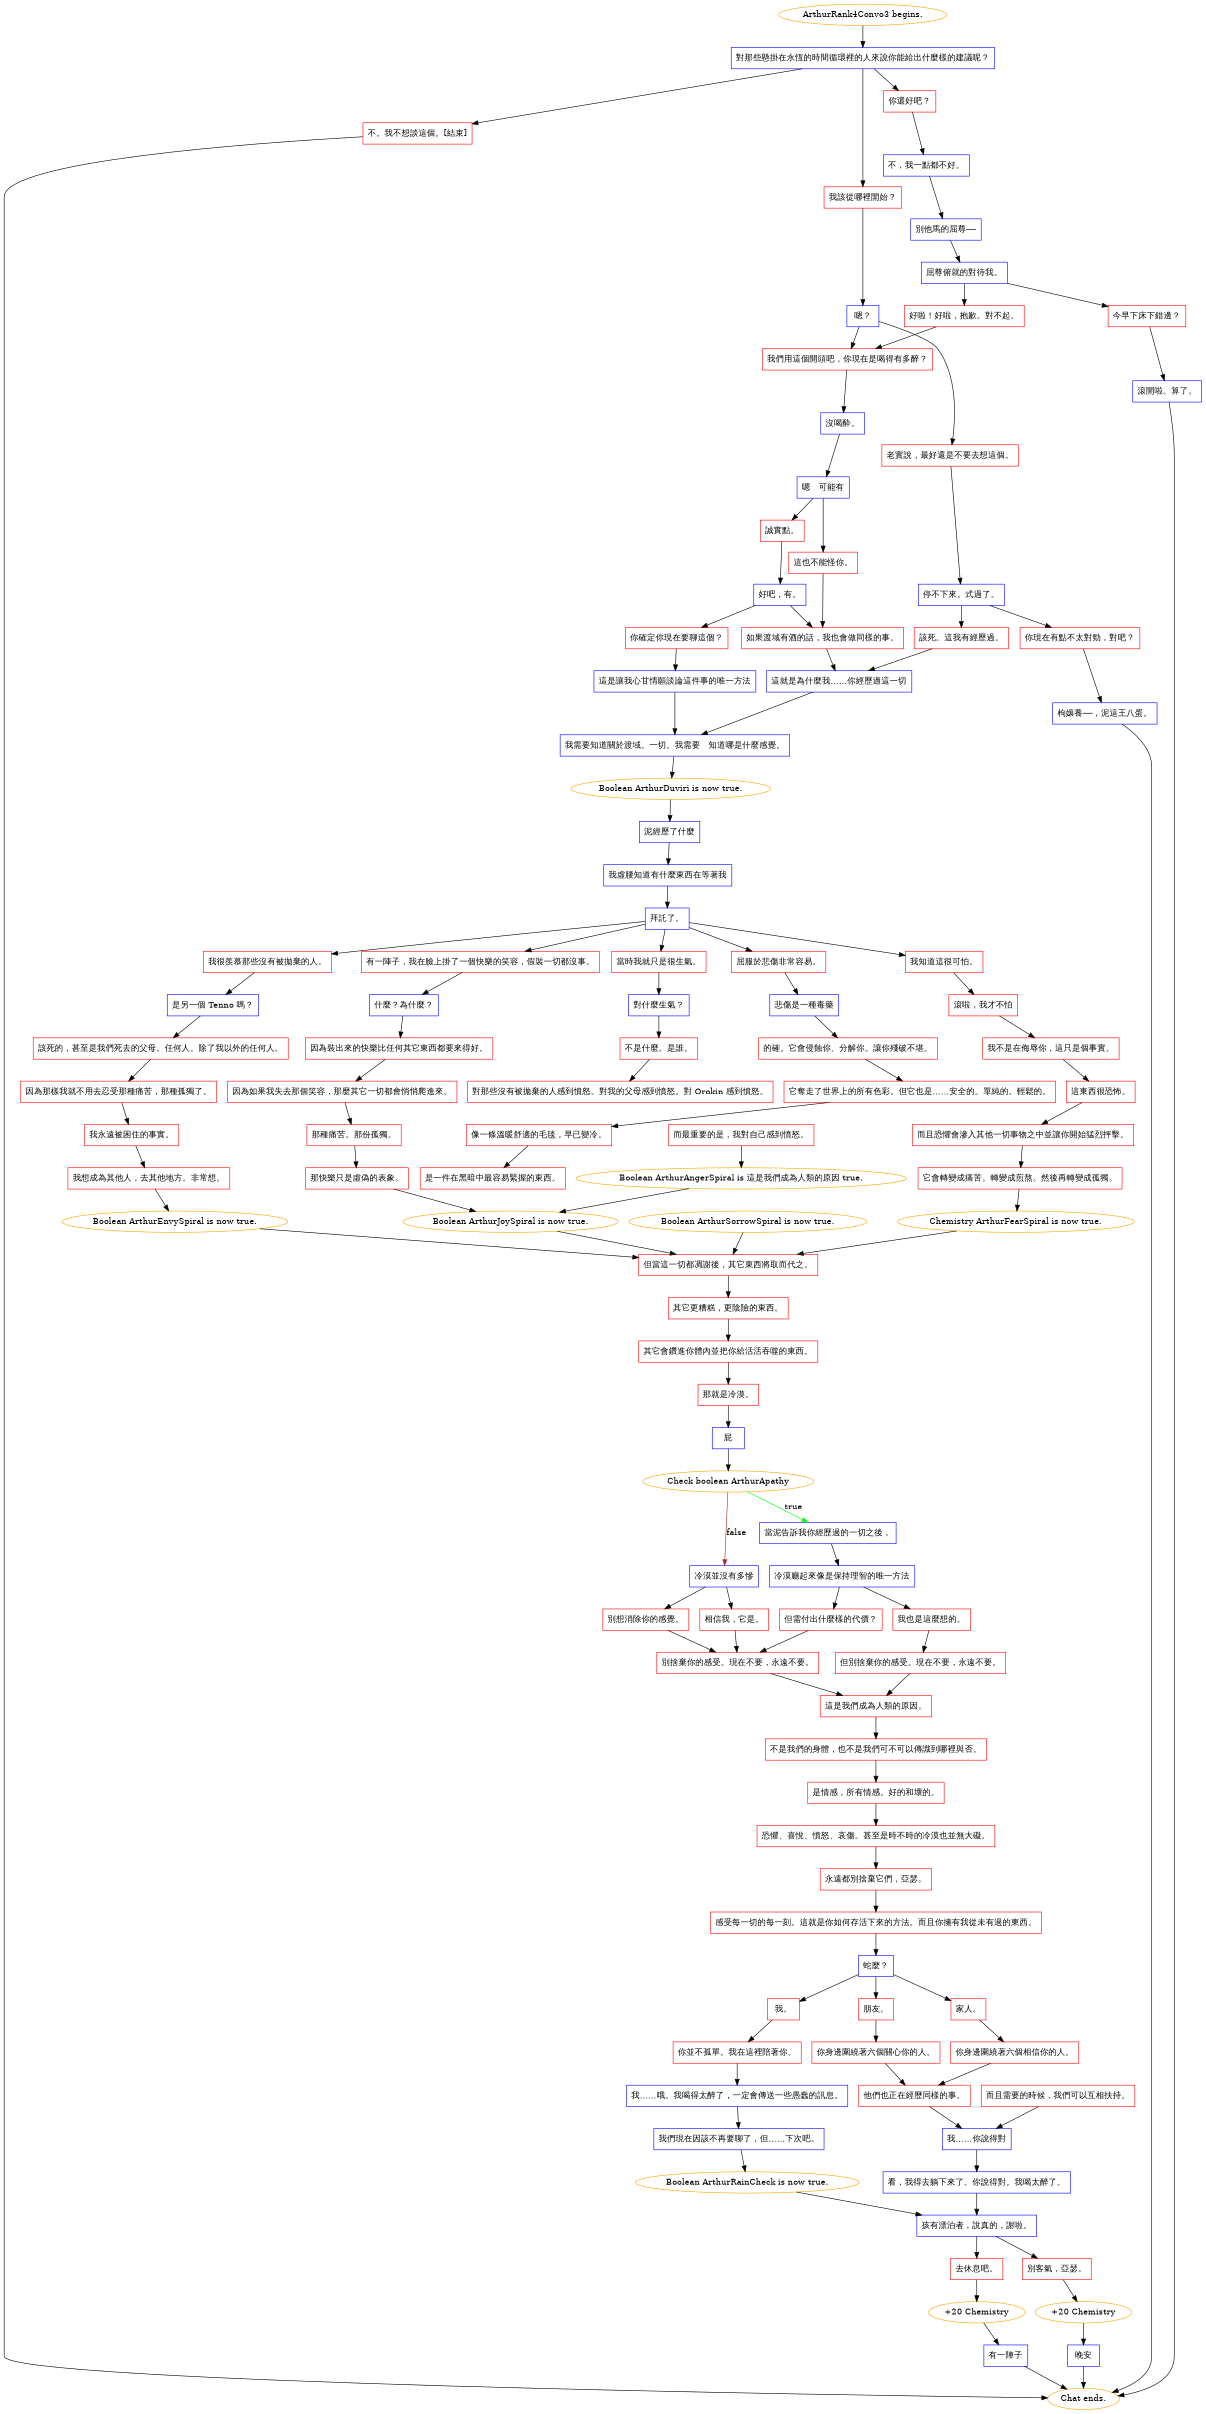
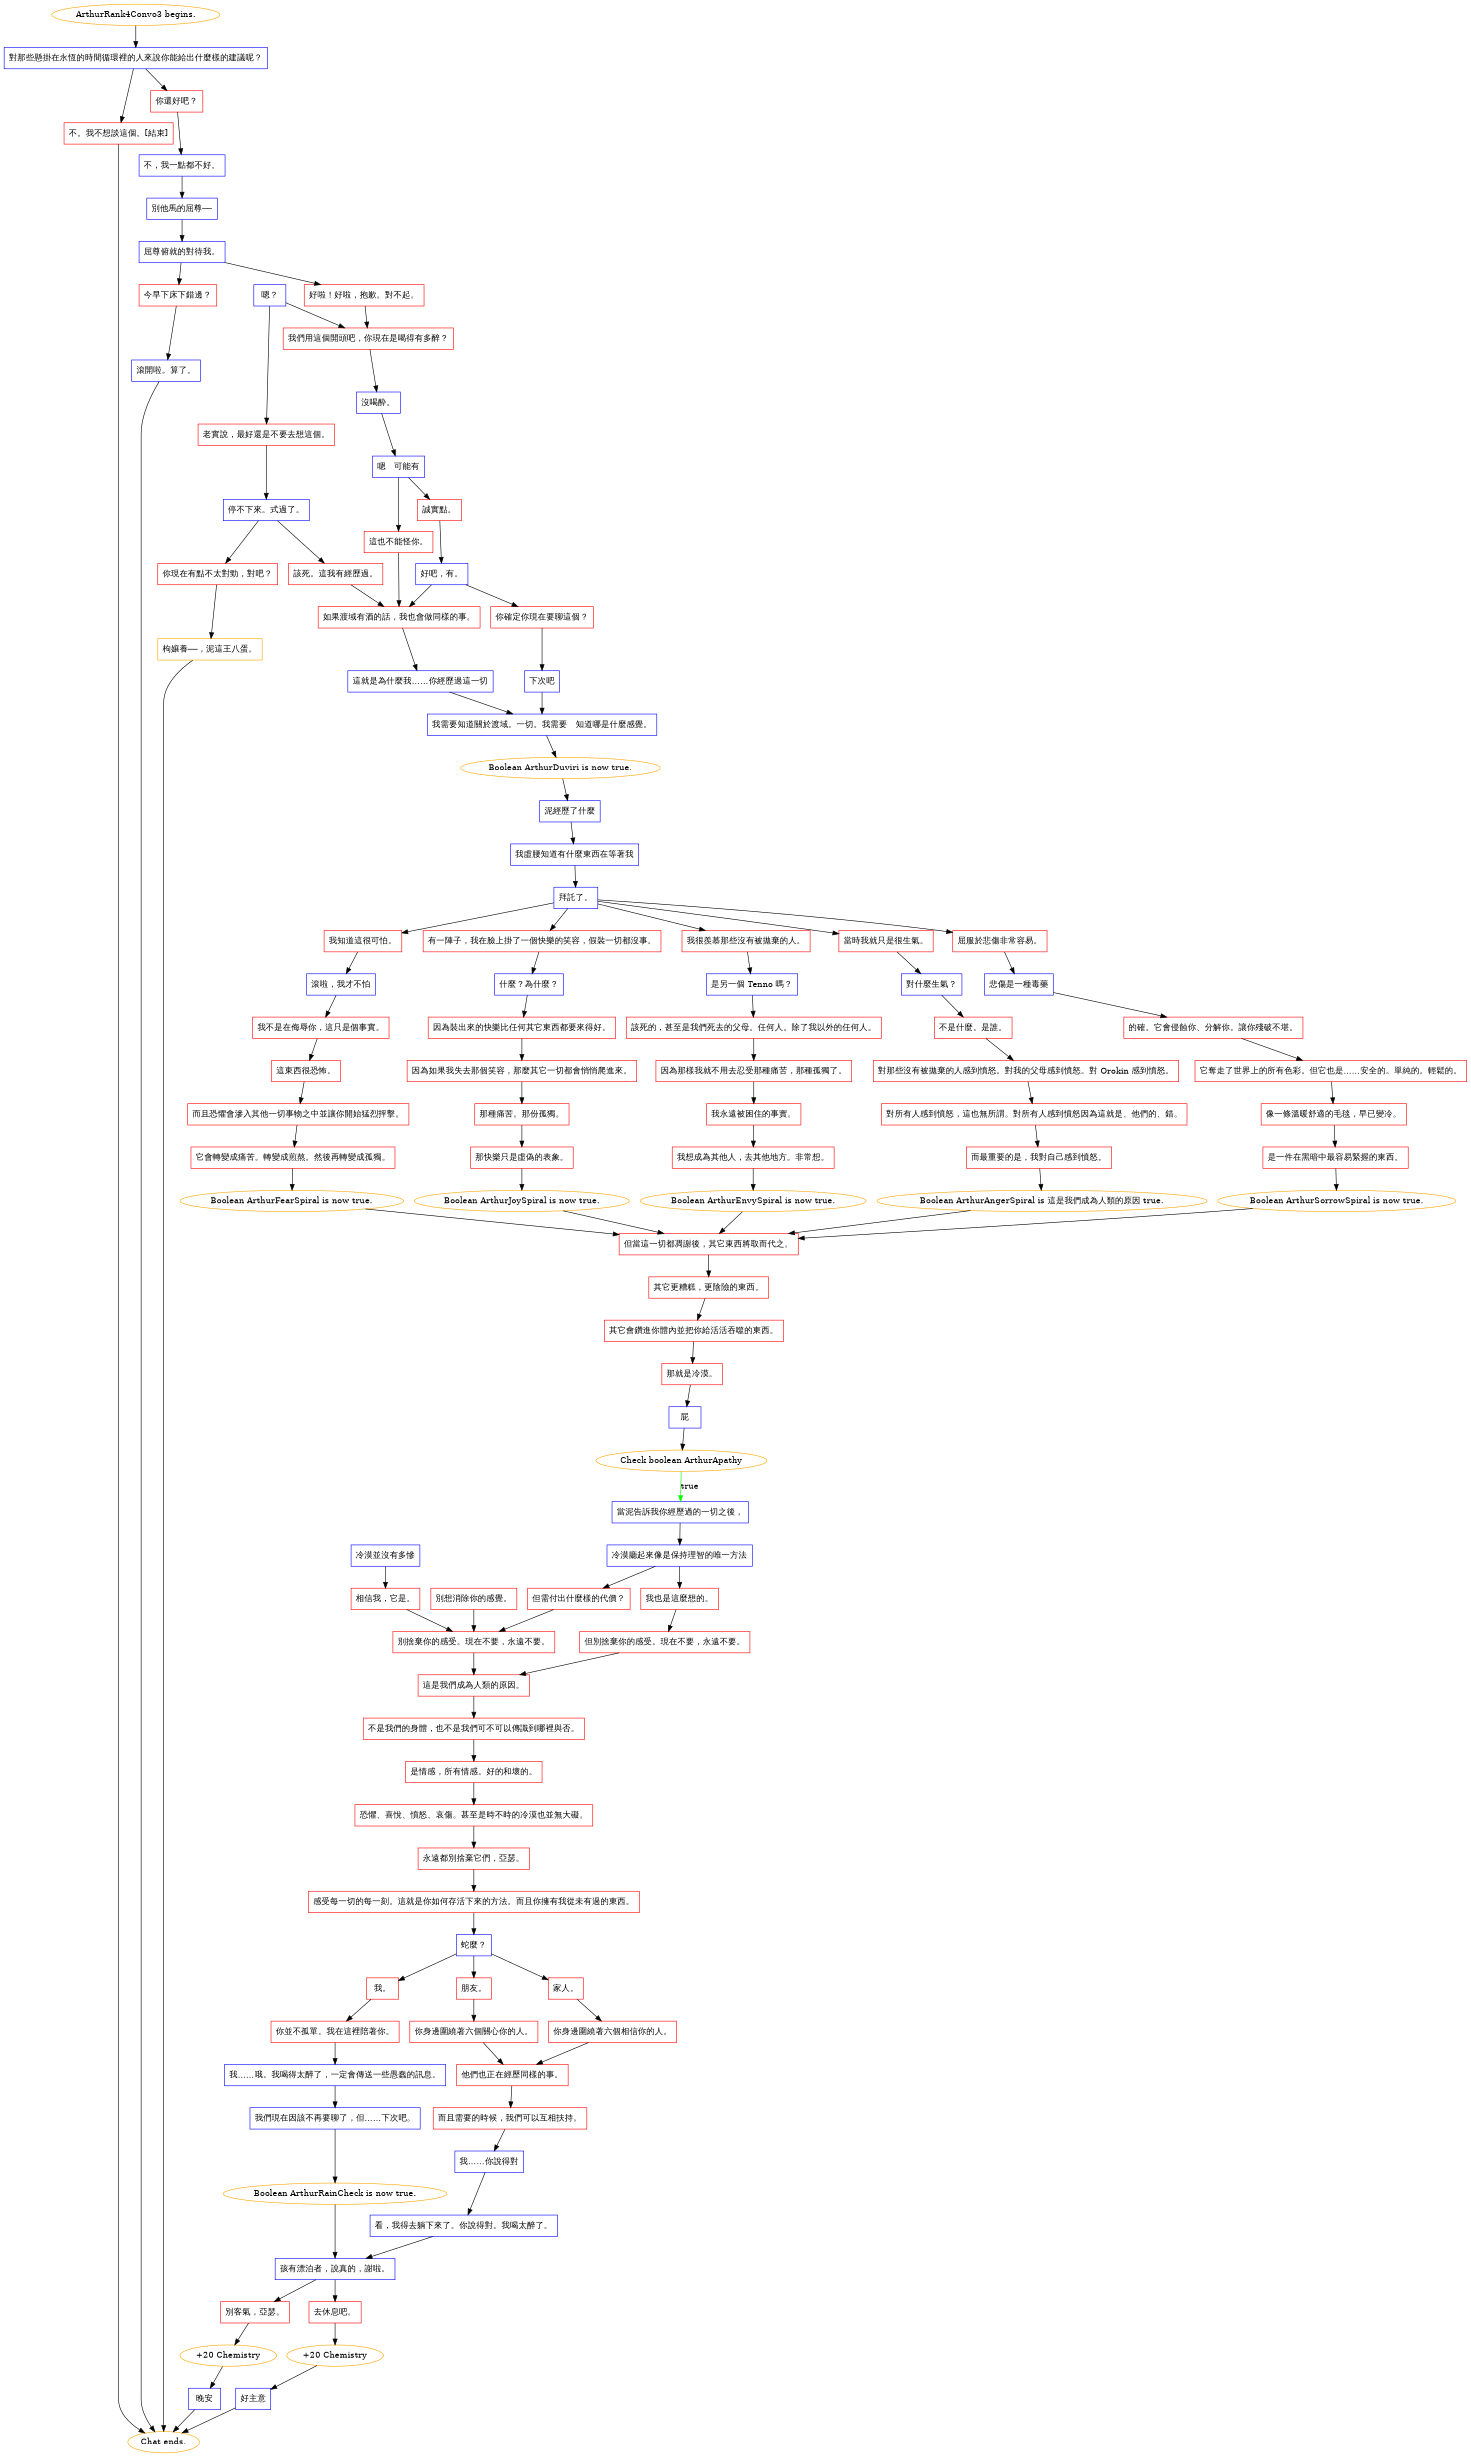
node "我該從哪裡開始？": removed
edge "該死。這我有經歷過。" -> "這就是為什麼我……你經歷過這一切": now "該死。這我有經歷過。" -> "如果渡域有酒的話，我也會做同樣的事。"
node "這是讓我心甘情願談論這件事的唯一方法": label "這是讓我心甘情願談論這件事的唯一方法" -> "下次吧"
node "枸孃養──，泥這王八蛋。": color blue -> orange
node "滾啦，我才不怕": color red -> blue
node "對所有人感到憤怒，這也無所謂。對所有人感到憤怒因為這就是、他們的、錯。": added
edge "是一件在黑暗中最容易緊握的東西。" -> "Boolean ArthurSorrowSpiral is now true.": added
edge "Boolean ArthurAngerSpiral is 這是我們成為人類的原因 true." -> "Boolean ArthurJoySpiral is now true.": now "Boolean ArthurAngerSpiral is 這是我們成為人類的原因 true." -> "但當這一切都凋謝後，其它東西將取而代之。"
node "Chemistry ArthurFearSpiral is now true.": label "Chemistry ArthurFearSpiral is now true." -> "Boolean ArthurFearSpiral is now true."
edge "Check boolean ArthurApathy" -> "冷漠並沒有多慘": removed, label "false"
edge "冷漠並沒有多慘" -> "別想消除你的感覺。": removed
edge "他們也正在經歷同樣的事。" -> "我……你說得對": now "他們也正在經歷同樣的事。" -> "而且需要的時候，我們可以互相扶持。"
node "有一陣子": label "有一陣子" -> "好主意"
